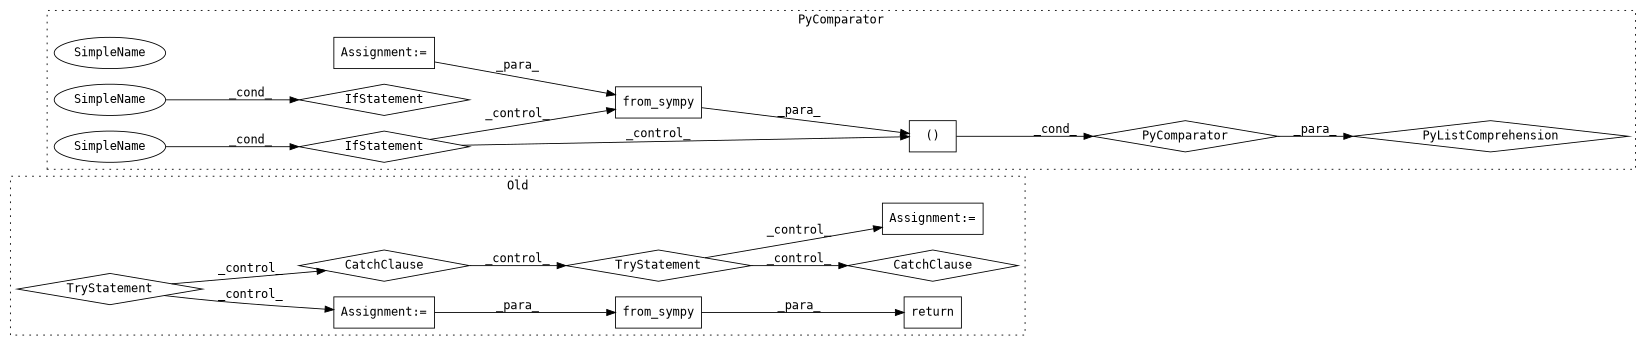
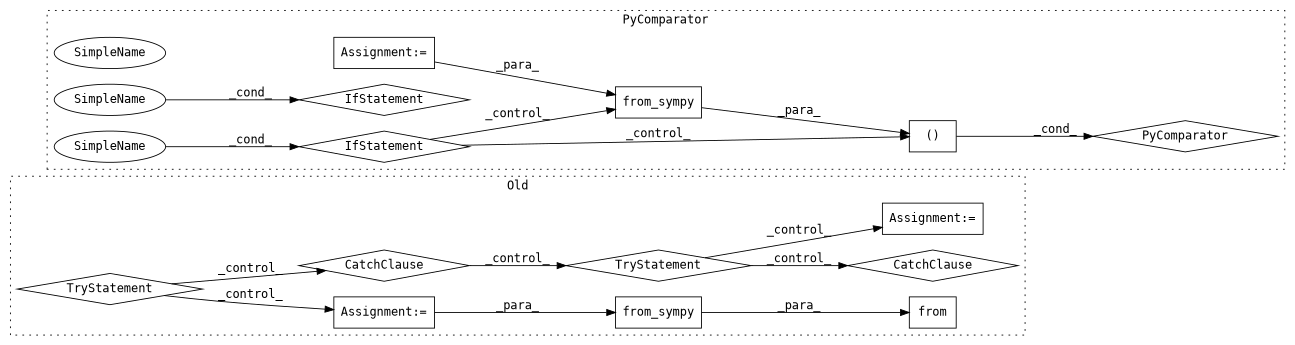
node "PyListComprehension": removed
node "return": label "return" -> "from"
